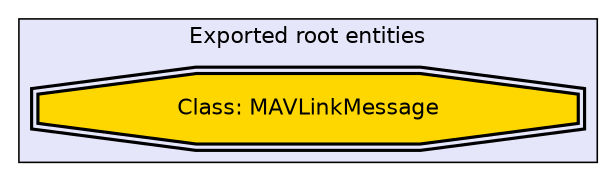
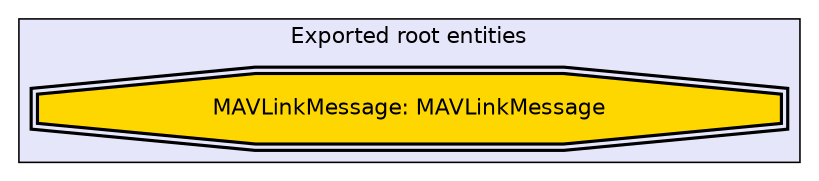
node "Class: MAVLinkMessage": label "Class: MAVLinkMessage" -> "MAVLinkMessage: MAVLinkMessage"
